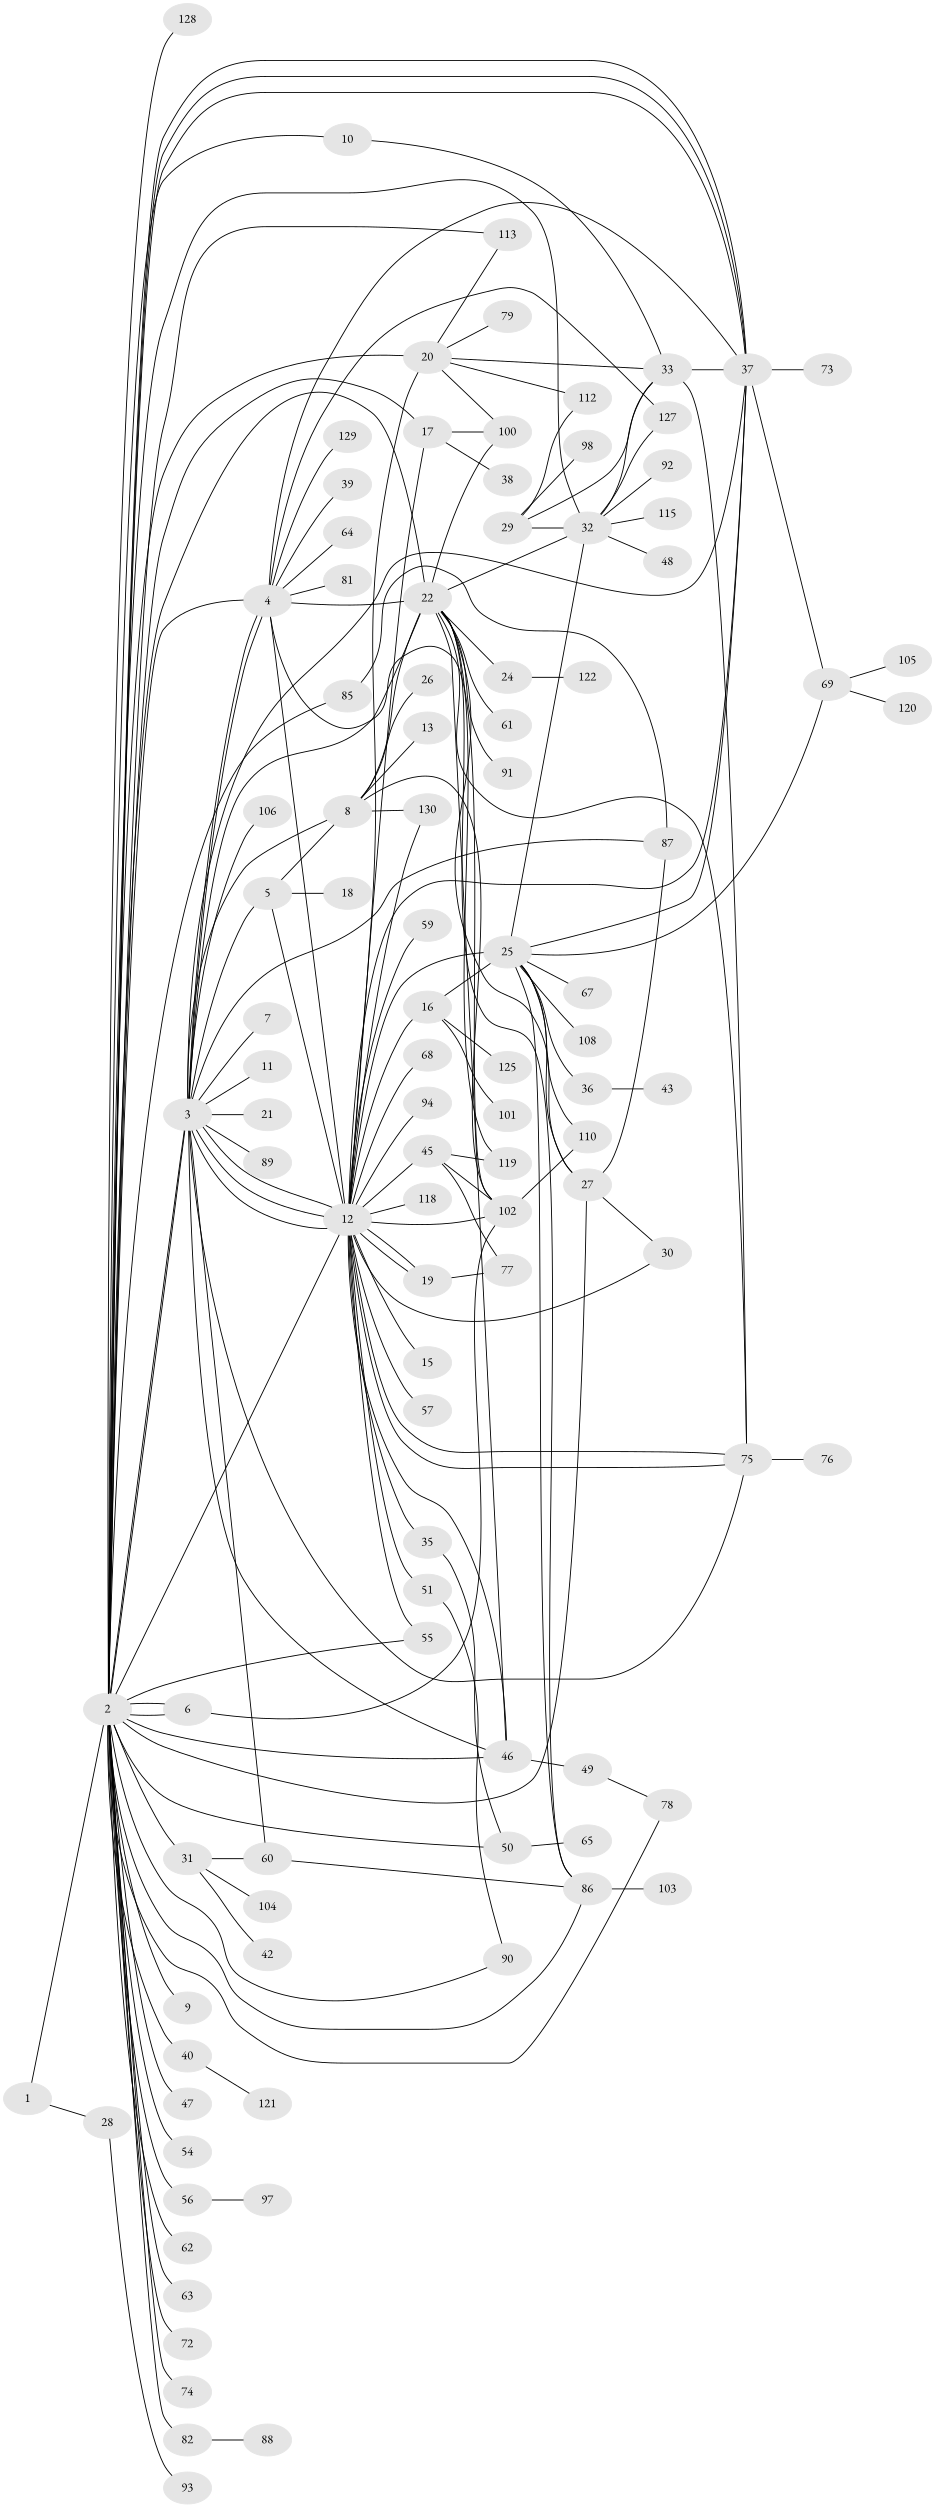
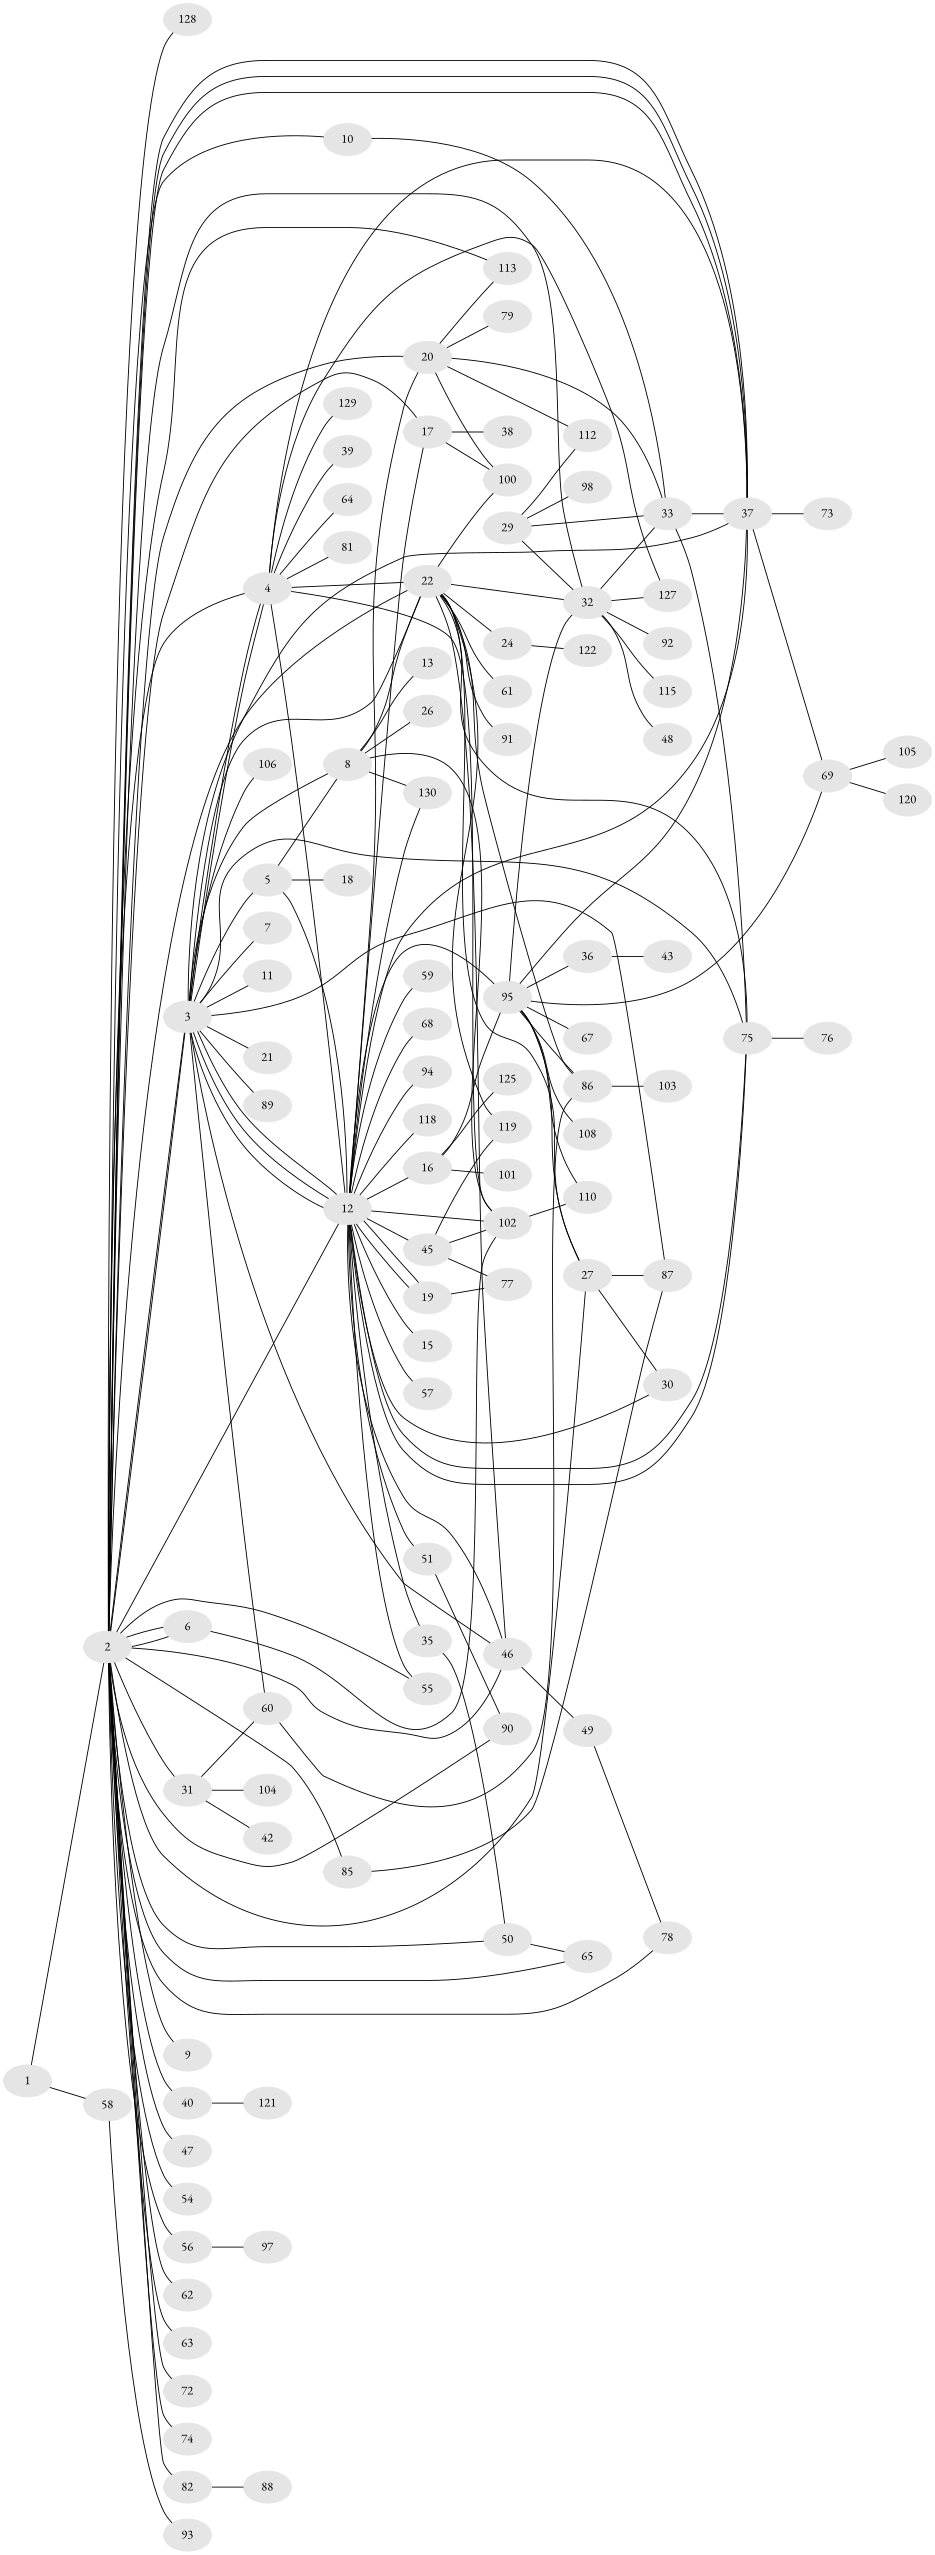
node "25": label "25" -> "95"
edge "2" -- "86": now "2" -- "65"
node "28": label "28" -> "58"
